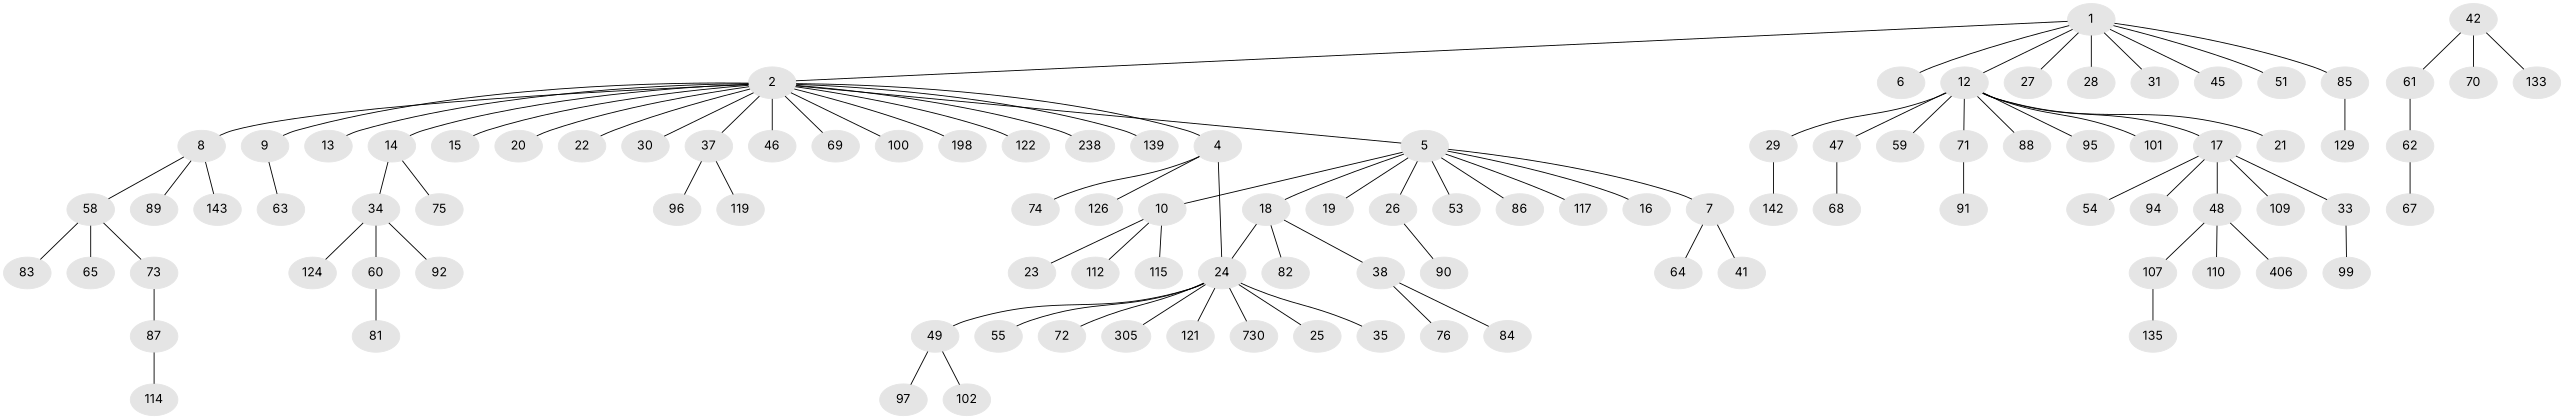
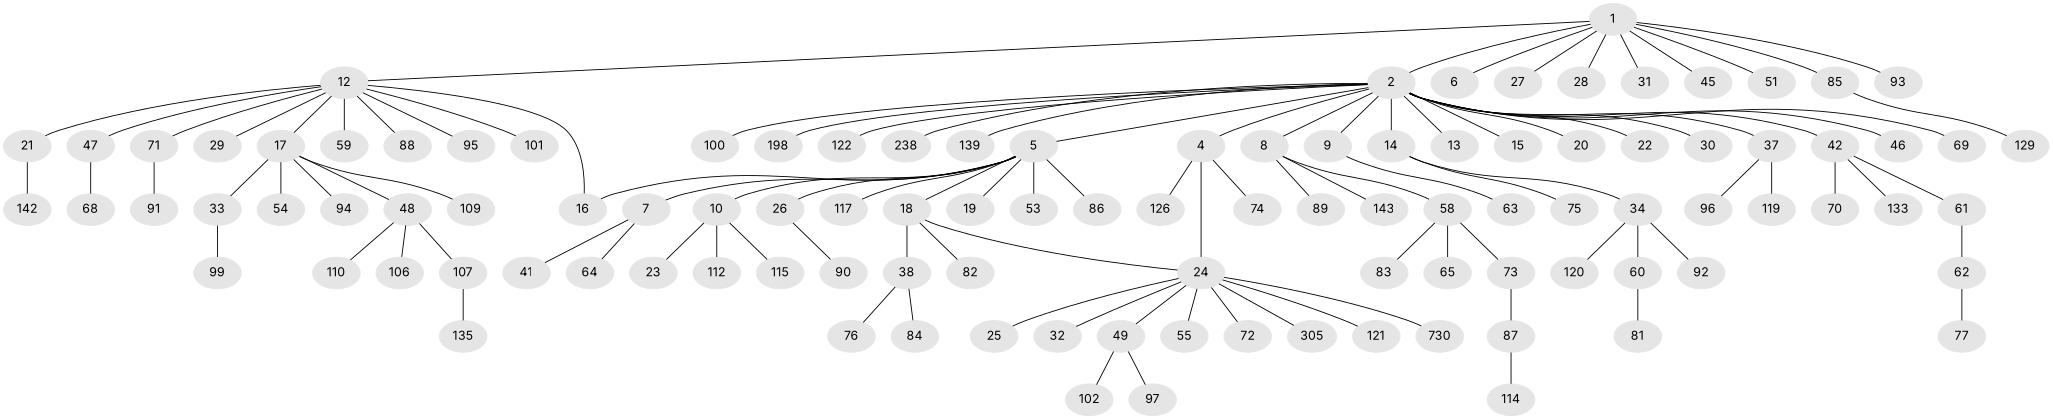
node "93": added
edge "12" -- "16": added
edge "2" -- "42": added
edge "29" -- "142": now "21" -- "142"
node "67": label "67" -> "77"
node "124": label "124" -> "120"
node "406": label "406" -> "106"
node "35": label "35" -> "32"
